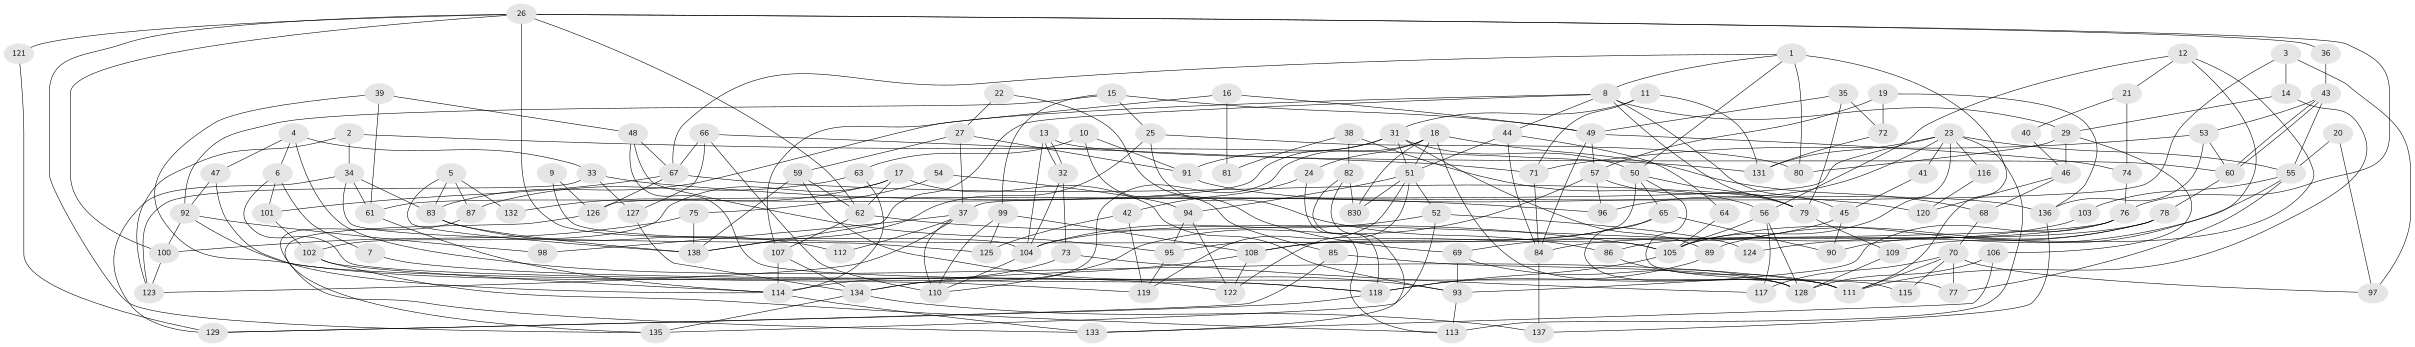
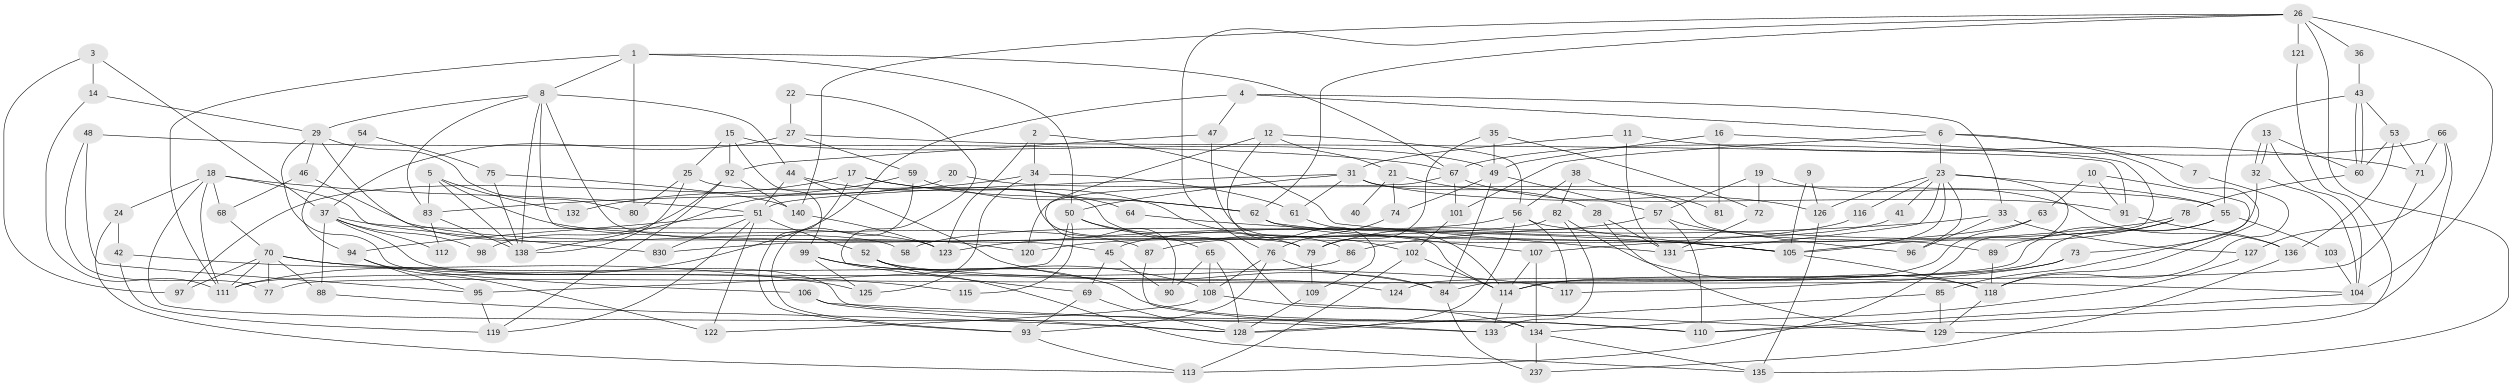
node "39": removed
edge "40" -- "46": removed
edge "6" -- "23": added
node "28": added
node "100": label "100" -> "140"
node "58": added
node "88": added
node "137": label "137" -> "237"
